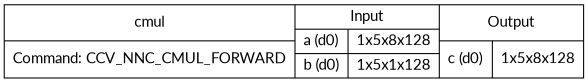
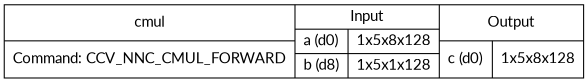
node "cmul": text "b (d0)" -> "b (d8)"
